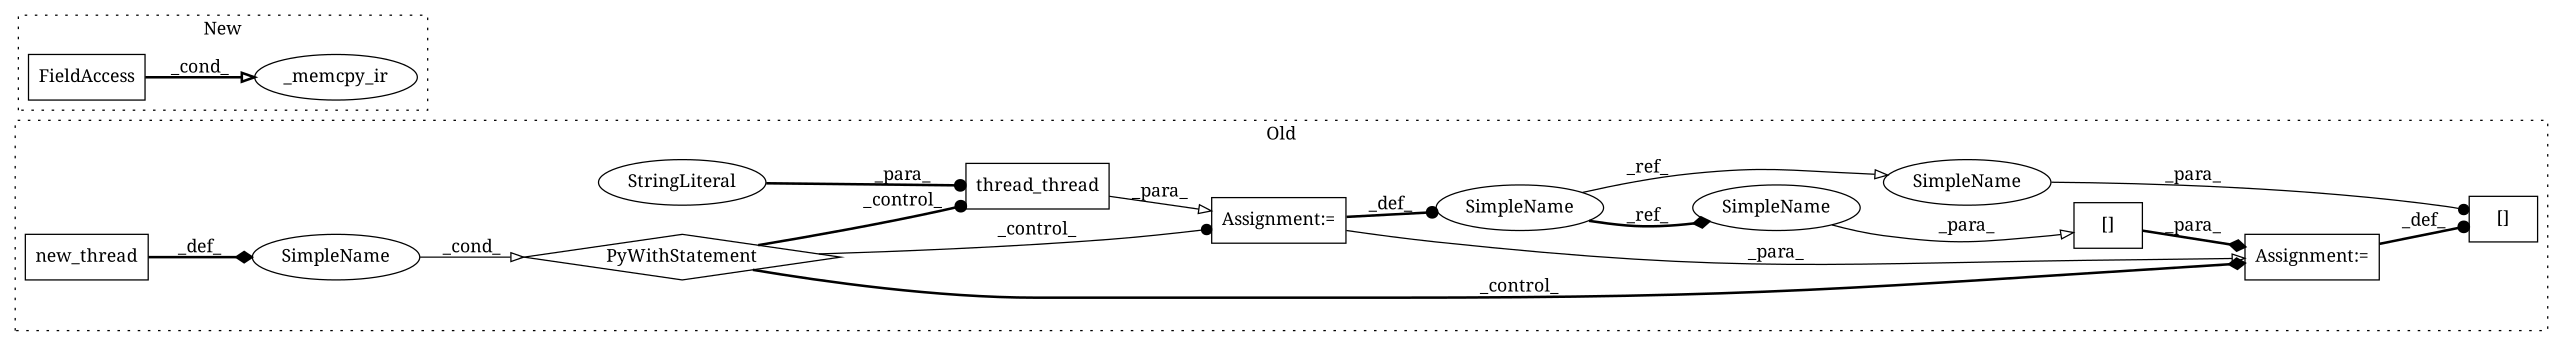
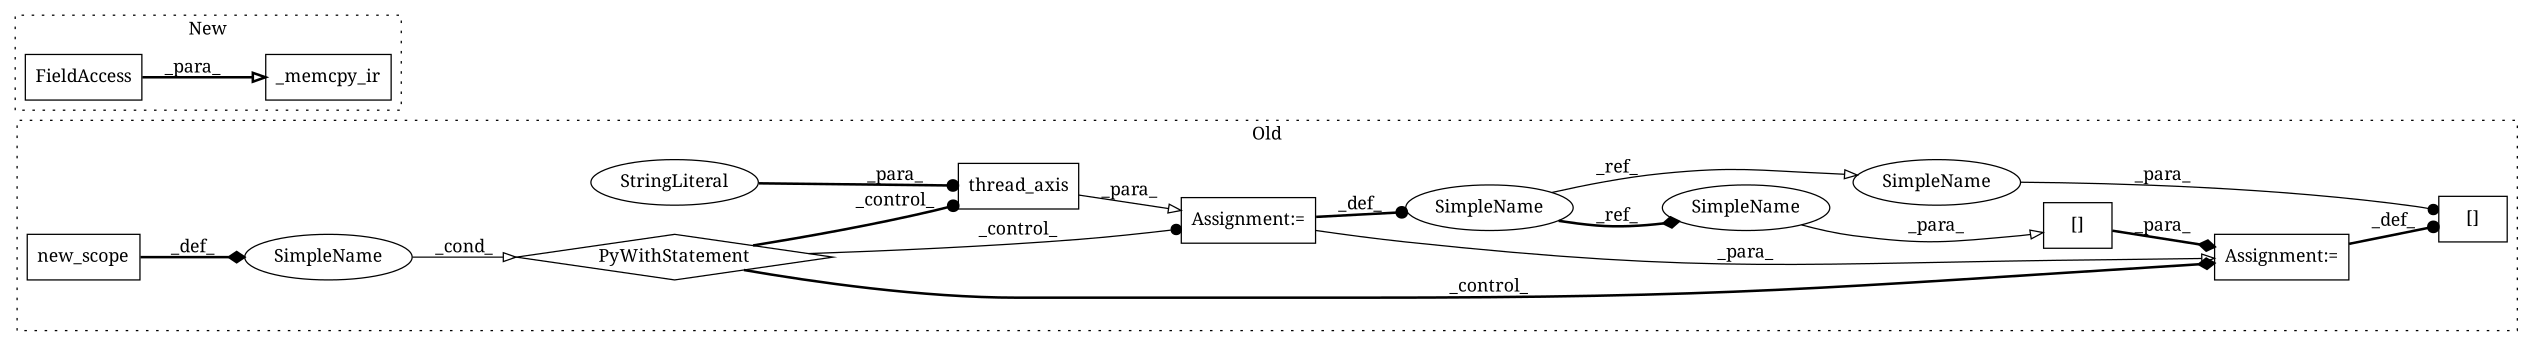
edge "FieldAccess" -> "_memcpy_ir": label "_cond_" -> "_para_"
node "_memcpy_ir": shape ellipse -> box
node "thread_thread": label "thread_thread" -> "thread_axis"
node "new_thread": label "new_thread" -> "new_scope"
